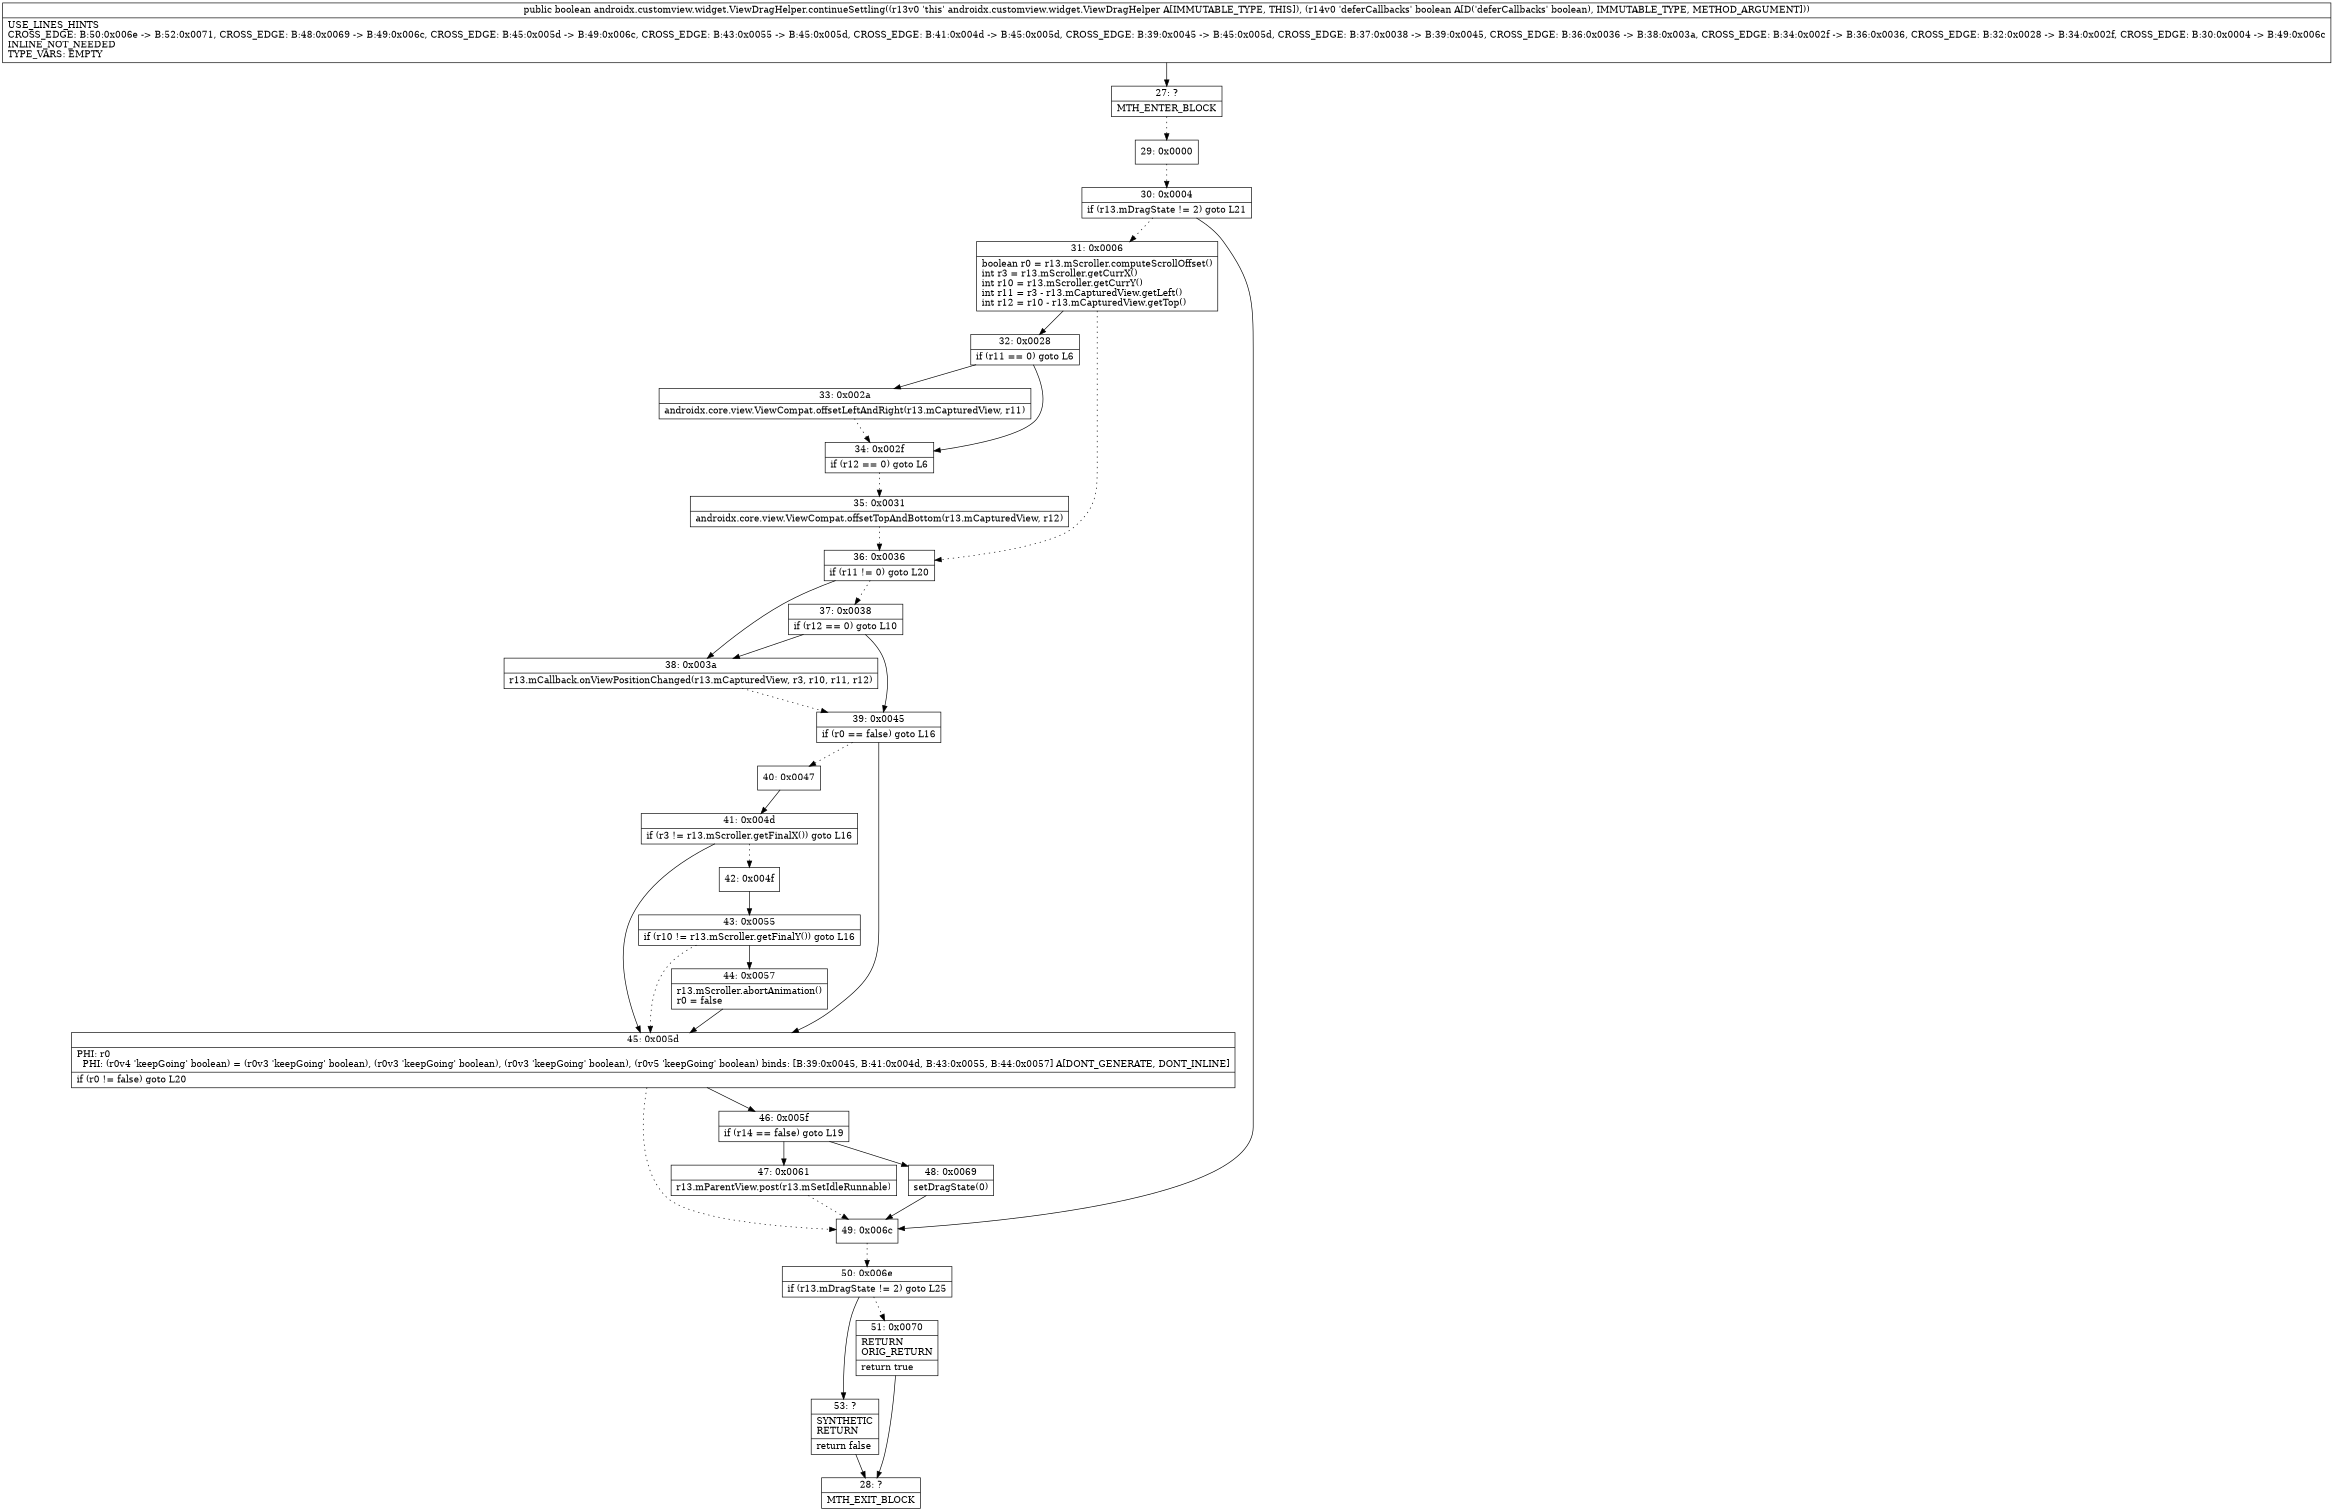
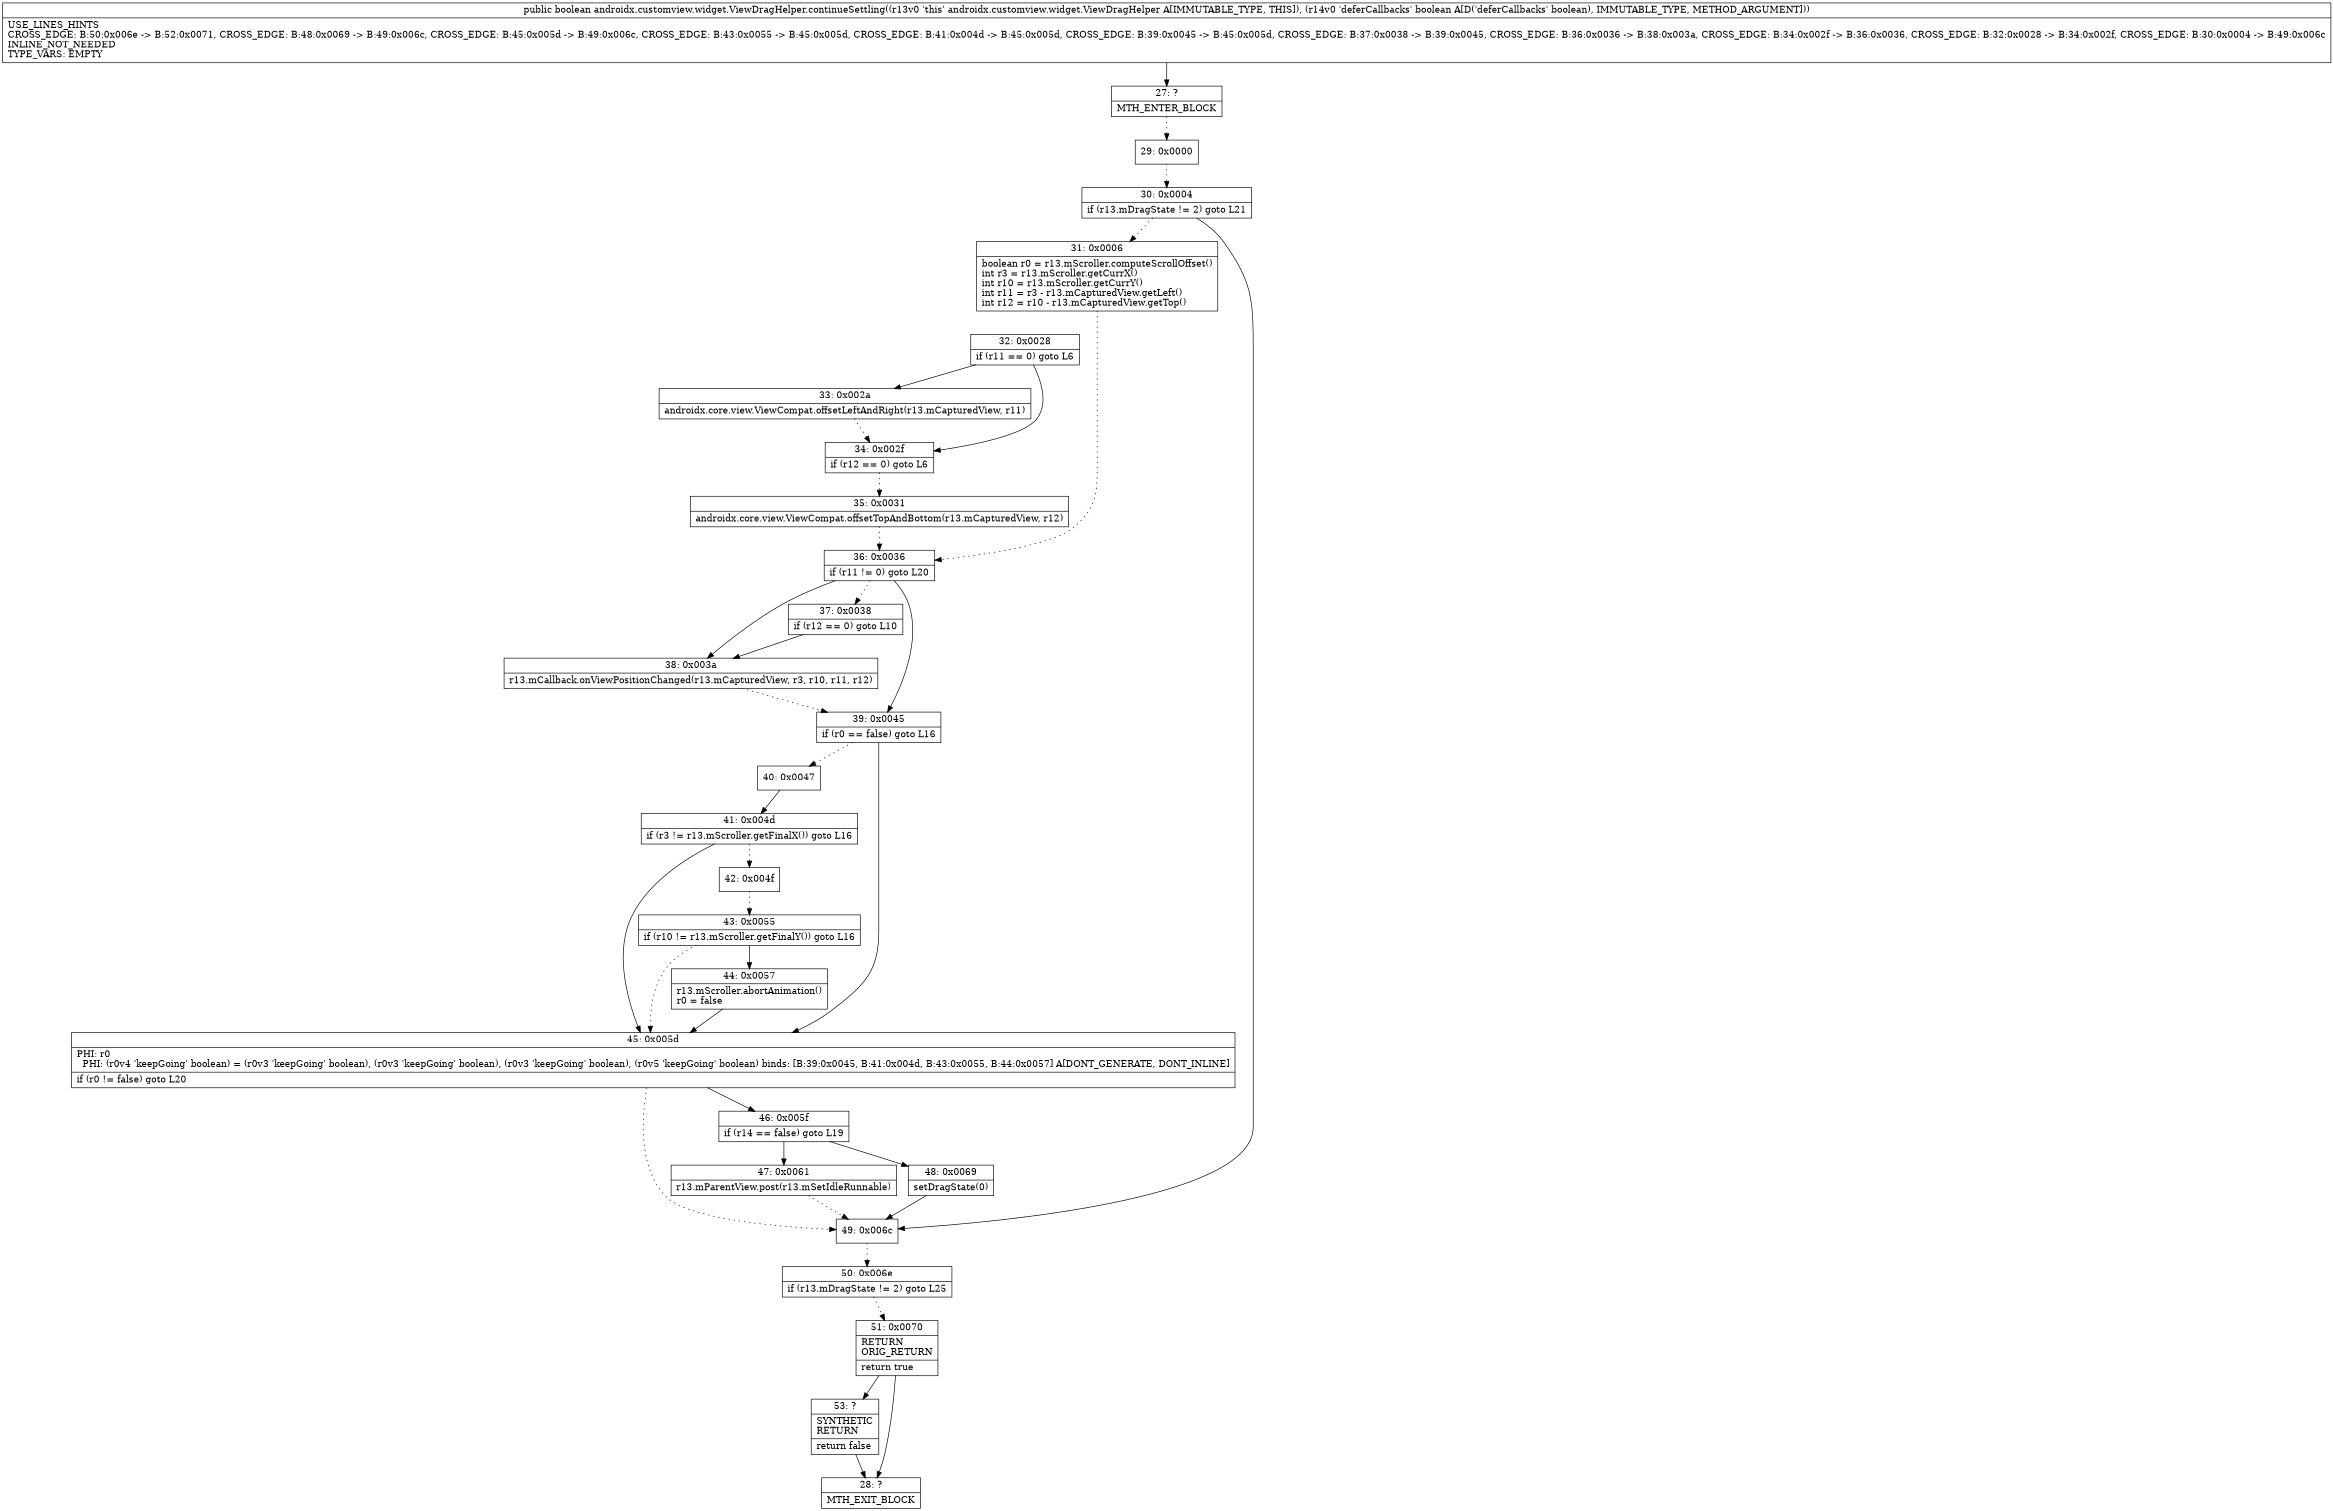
edge "31: 0x0006" -> "32: 0x0028": removed
edge "37: 0x0038" -> "39: 0x0045": now "36: 0x0036" -> "39: 0x0045"
edge "42: 0x004f" -> "43: 0x0055": style solid -> dotted
edge "50: 0x006e" -> "53: ?": now "51: 0x0070" -> "53: ?"
